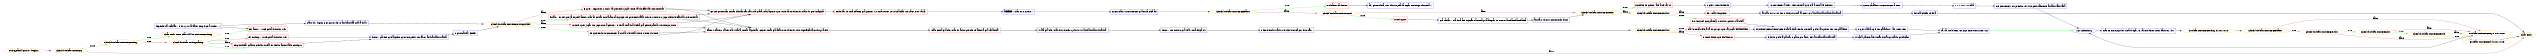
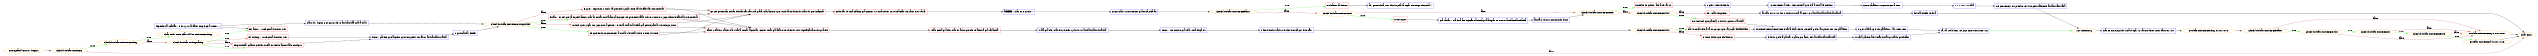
node "+20 Chemistry": color blue -> orange
edge "Check boolean AmirRPGQuincy" -> "Check boolean QuincyDating": label "true" -> "false"
edge "Boolean AmirRPGAny is now true." -> "+20 Chemistry": now "Boolean AmirRPGAny is now true." -> "Chat ends."
